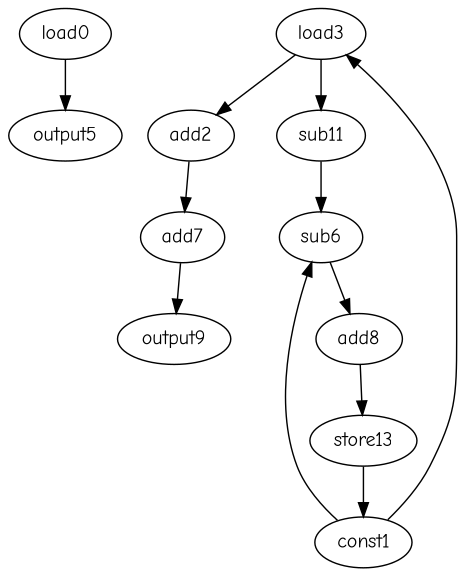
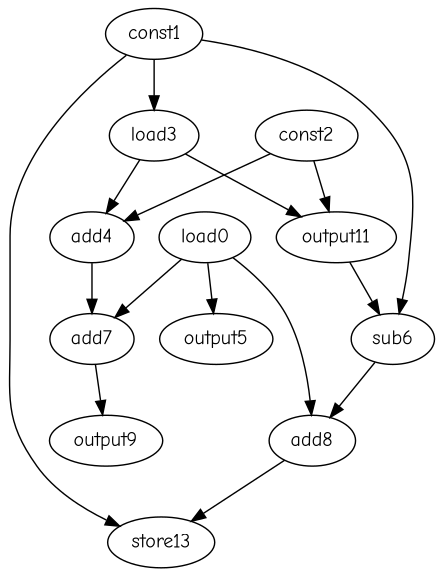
node "add2": label "add2" -> "add4"
node "const2": added
node "sub11": label "sub11" -> "output11"
edge "load0" -> "add7": added
edge "load0" -> "add8": added
edge "store13" -> "const1": reversed
